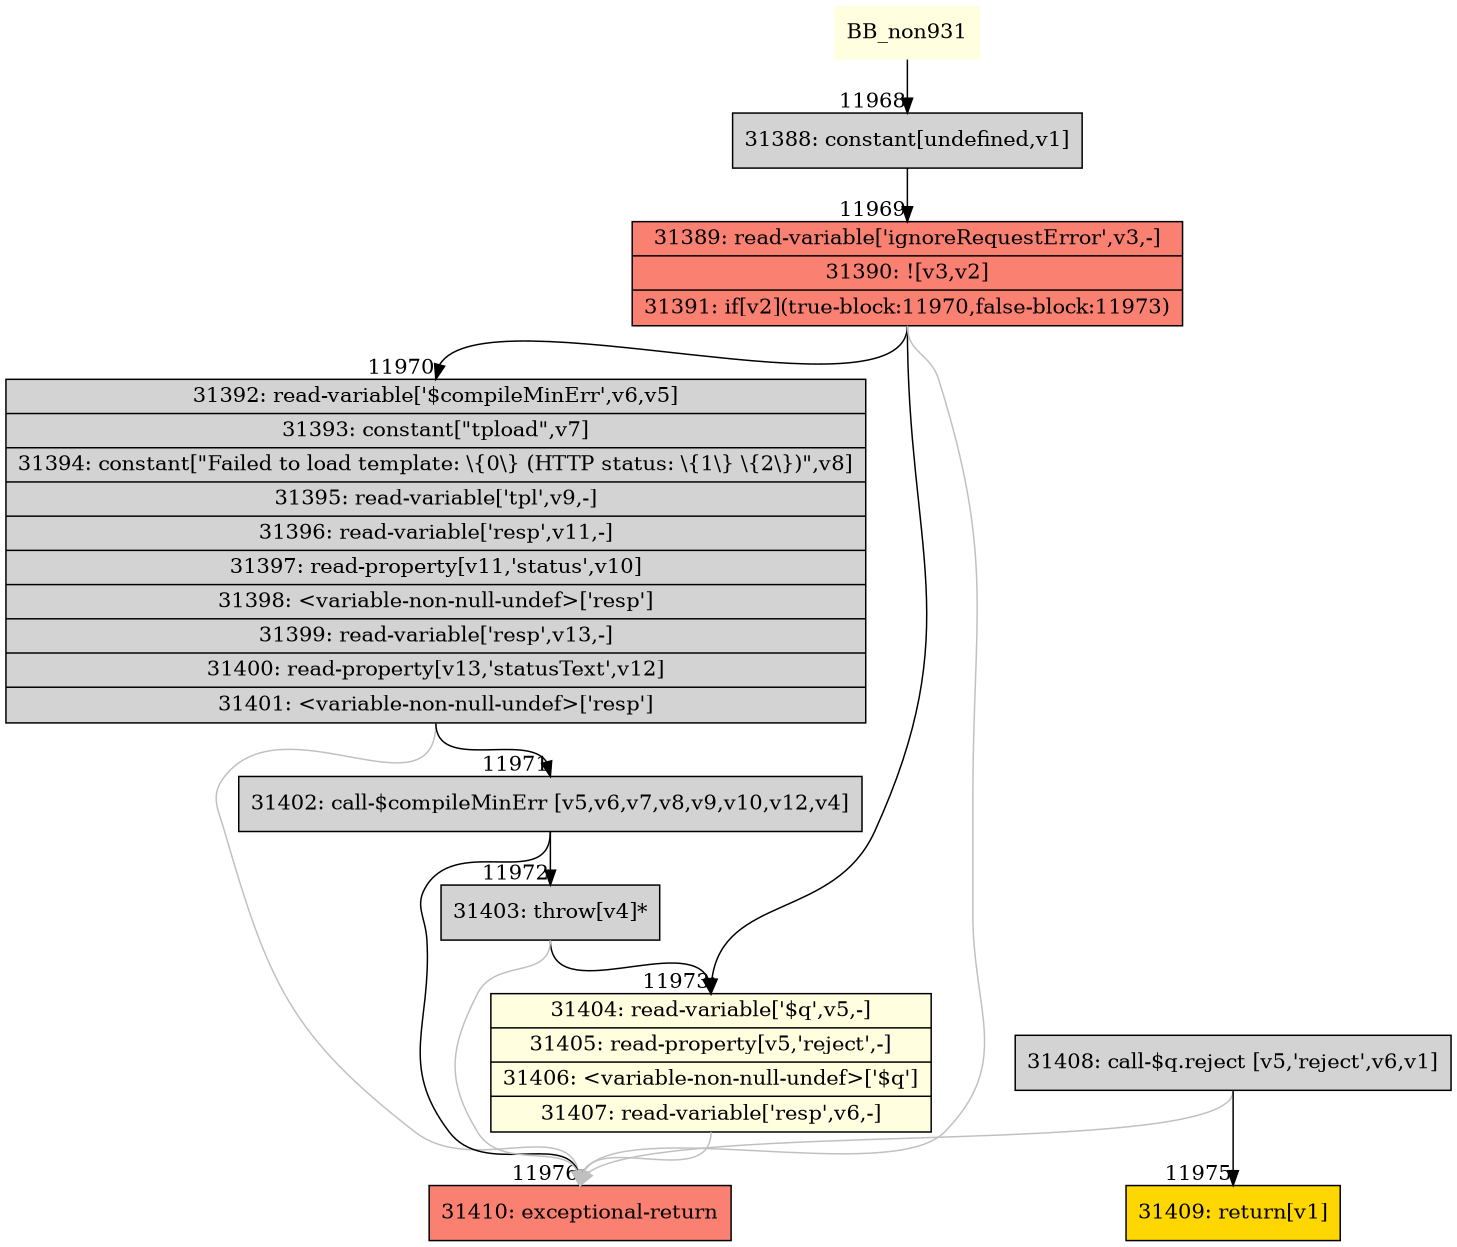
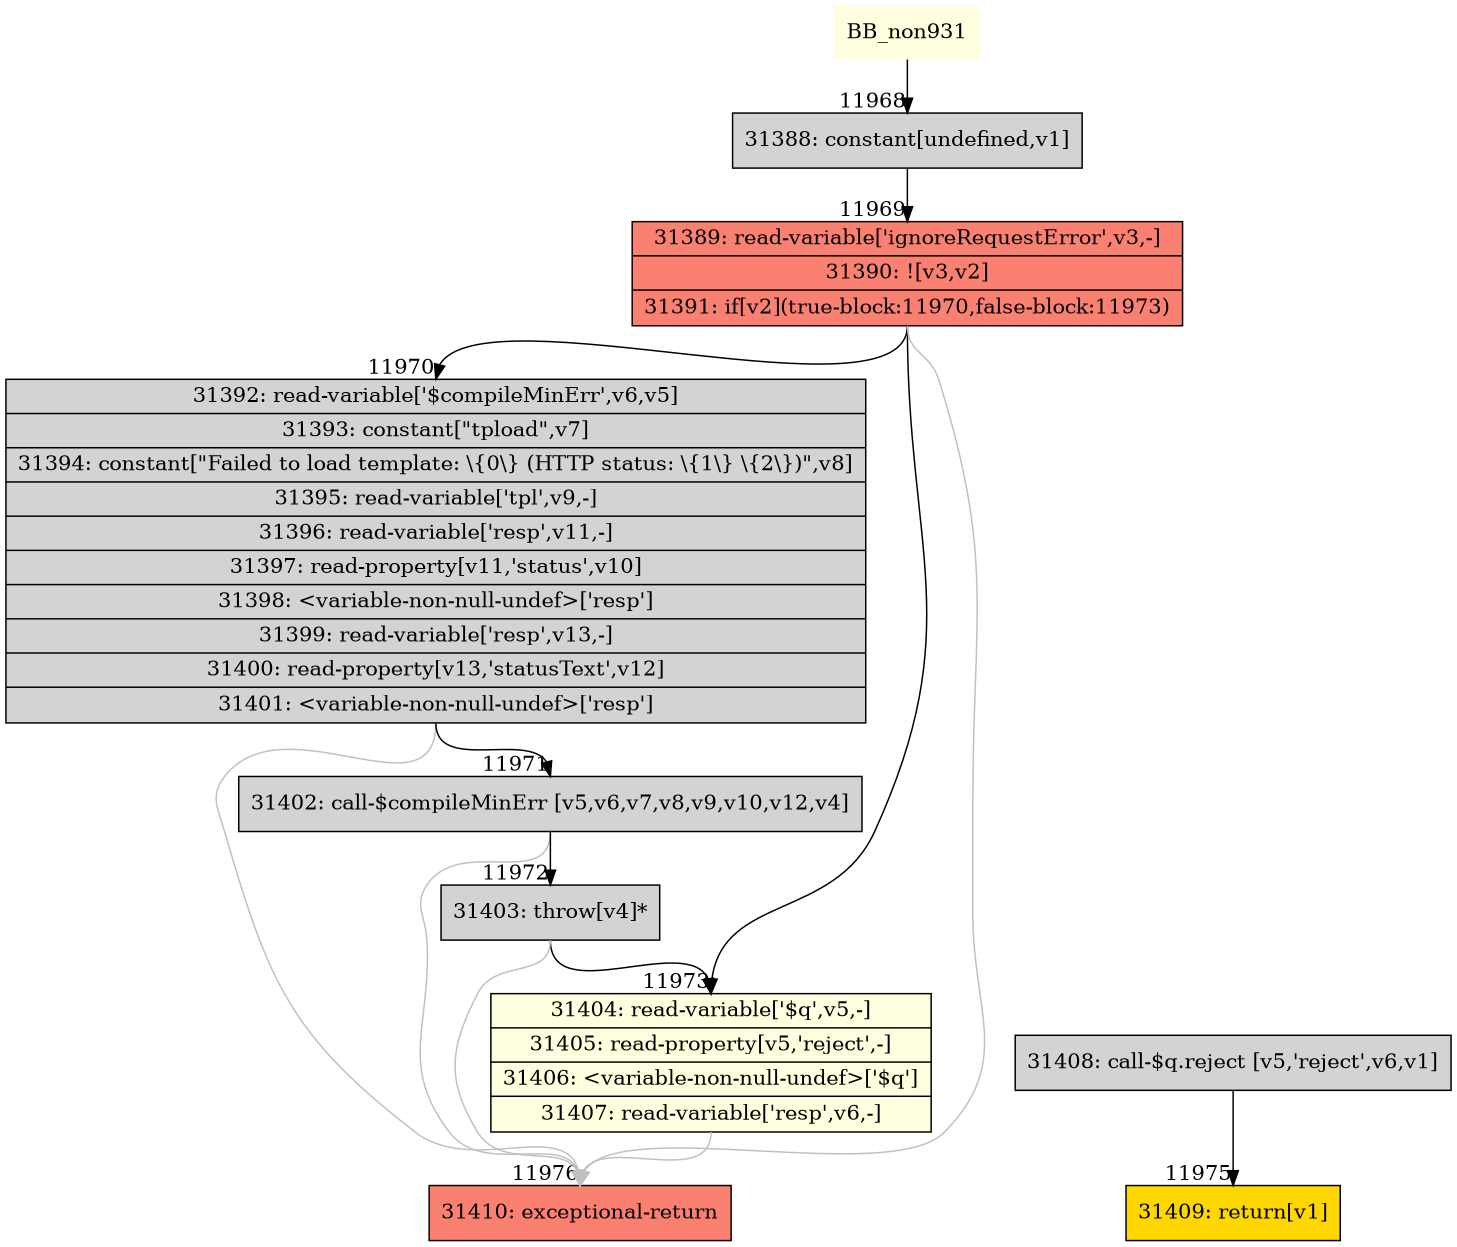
edge "31402: call-$compileMinErr [v5,v6,v7,v8,v9,v10,v12,v4]" -> "31410: exceptional-return": color black -> gray
edge "31408: call-$q.reject [v5,'reject',v6,v1]" -> "31410: exceptional-return": removed
